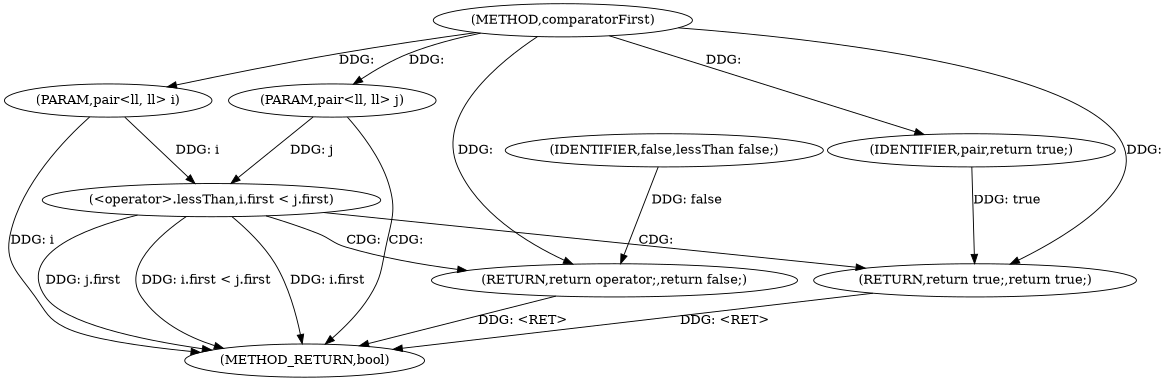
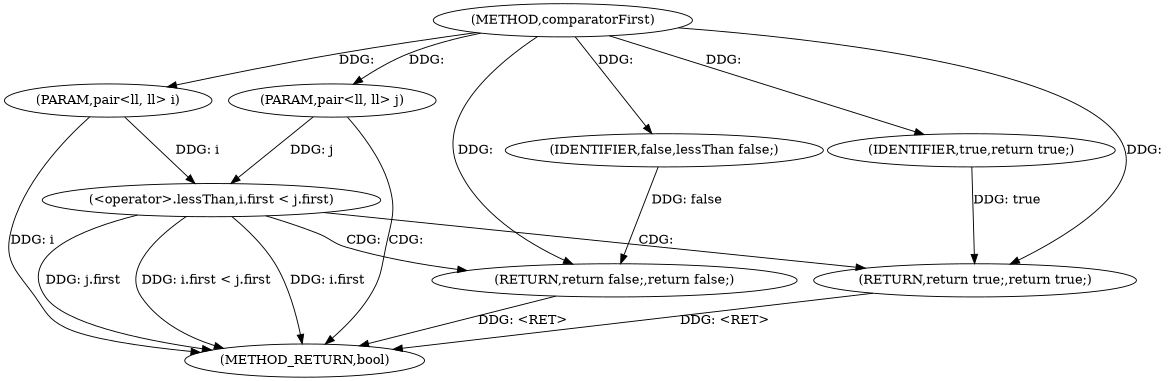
edge "(METHOD,comparatorFirst)" -> "(IDENTIFIER,false,lessThan false;)": added, label "DDG:"
node "(IDENTIFIER,pair,return true;)": label "(IDENTIFIER,pair,return true;)" -> "(IDENTIFIER,true,return true;)"
node "(RETURN,return operator;,return false;)": label "(RETURN,return operator;,return false;)" -> "(RETURN,return false;,return false;)"
